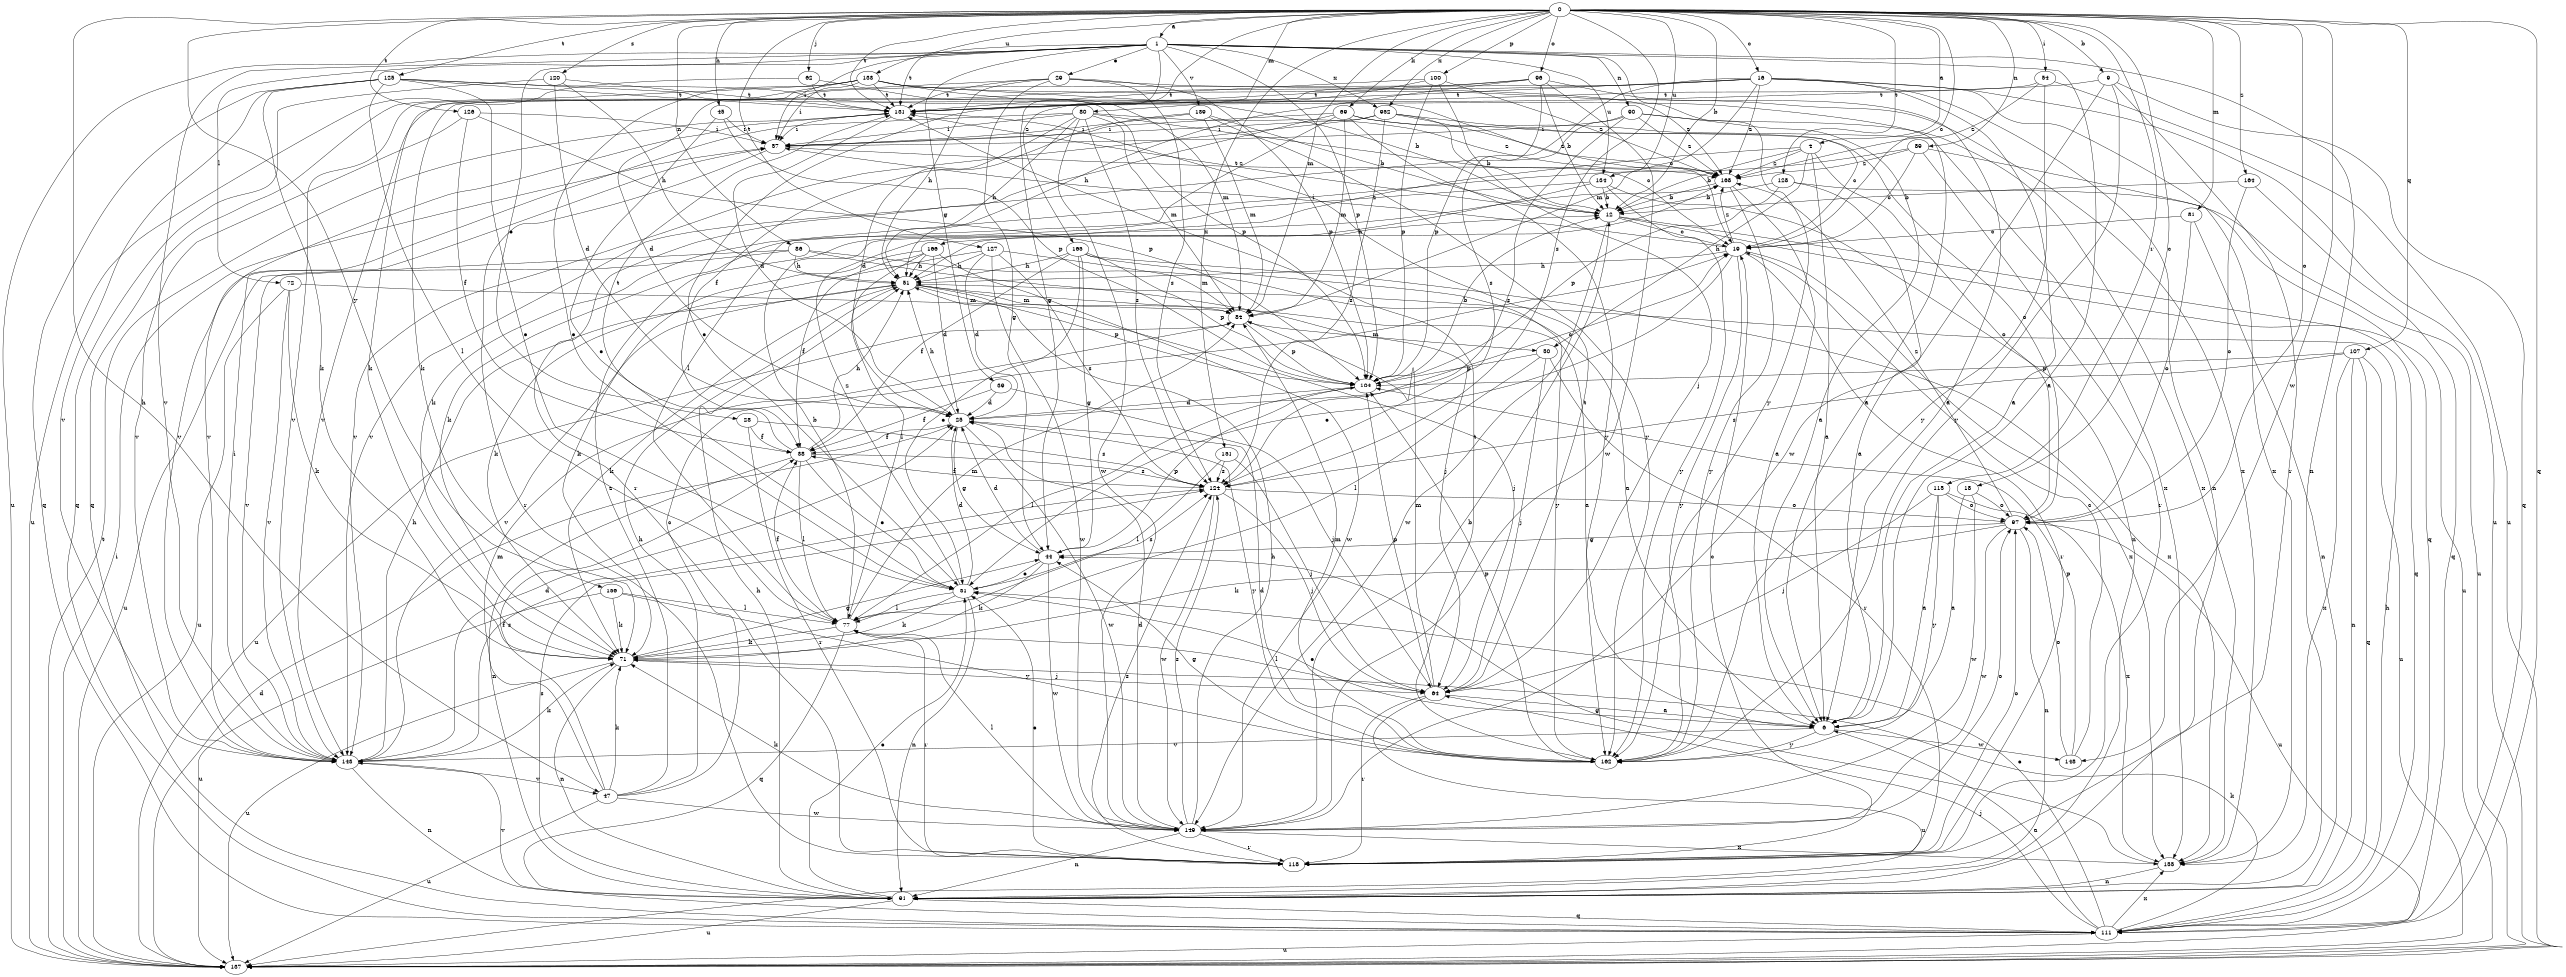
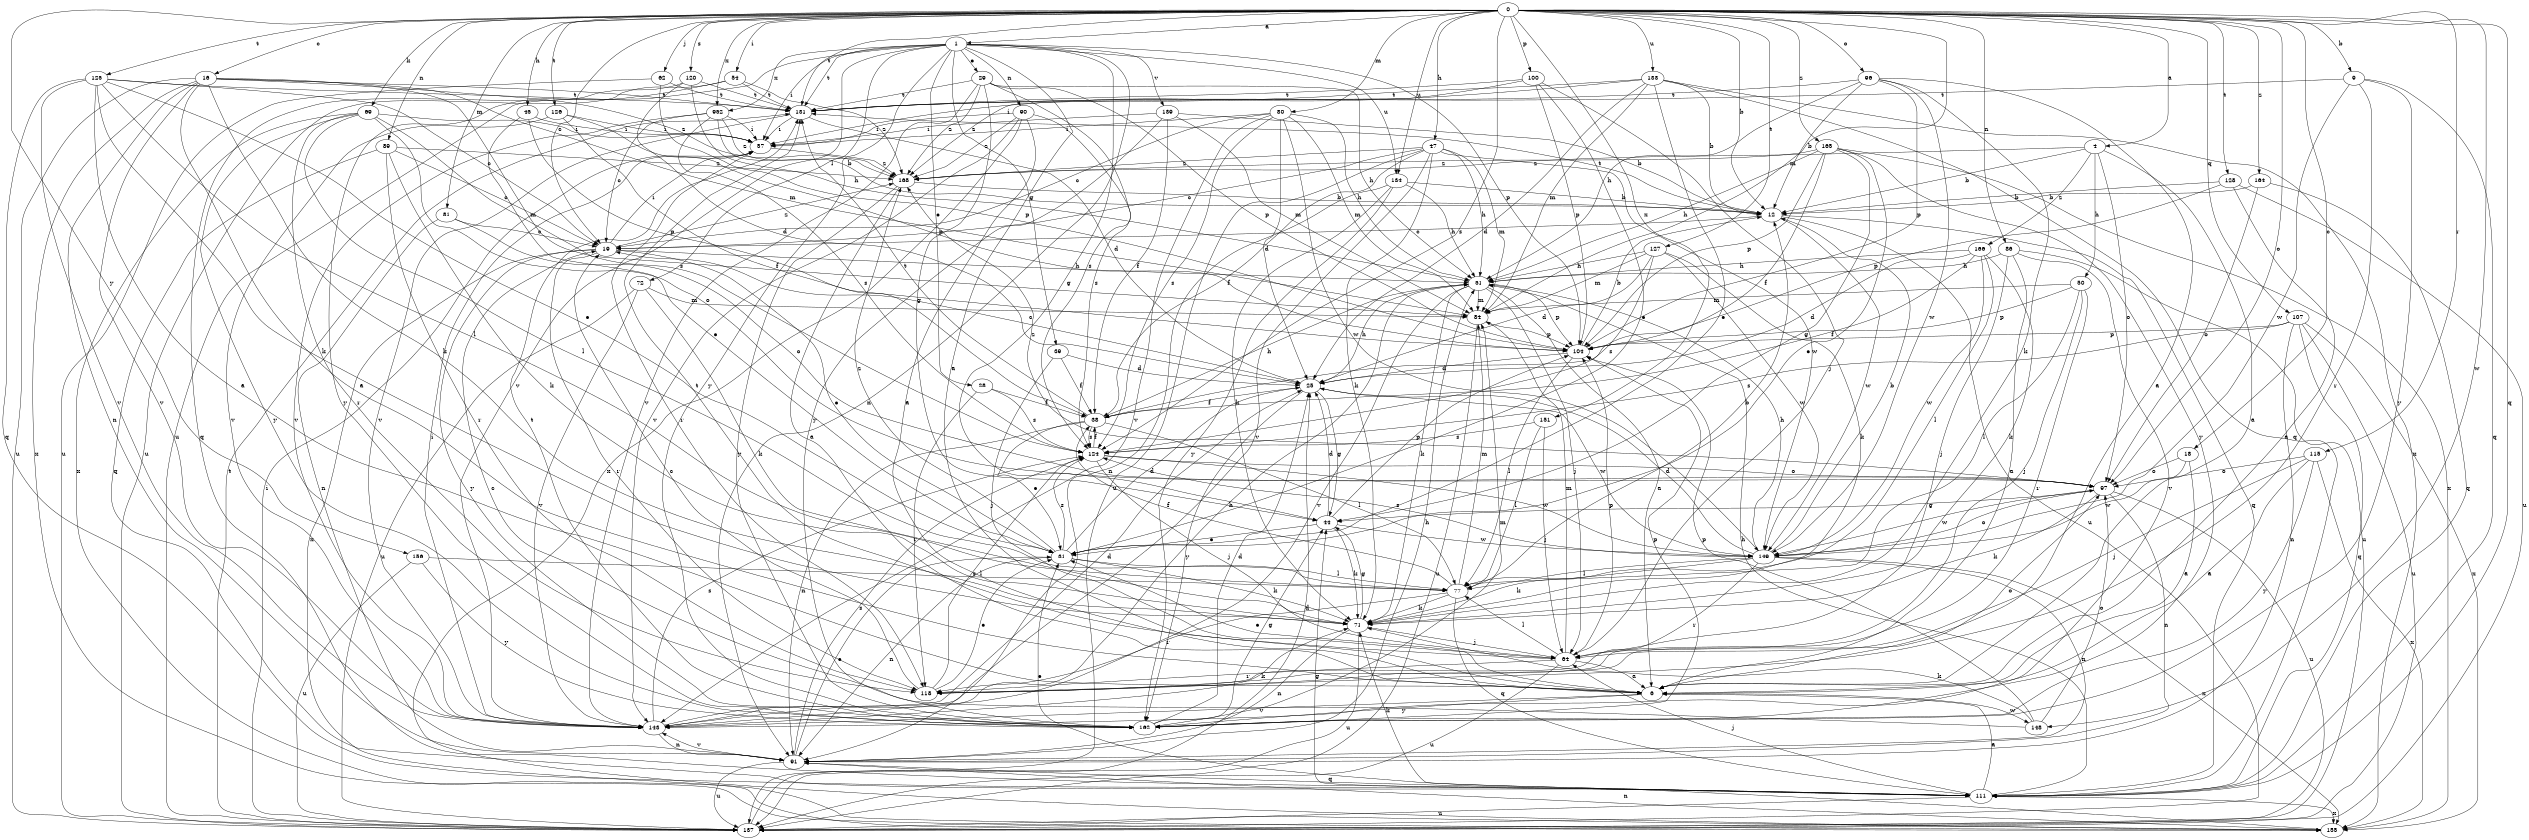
edge "80" -> "168": now "165" -> "168"
edge "84" -> "50": reversed
edge "156" -> "71": now "148" -> "71"
edge "143" -> "47": reversed
